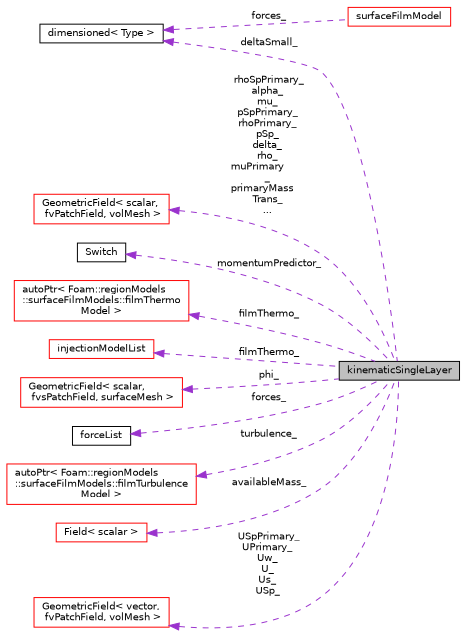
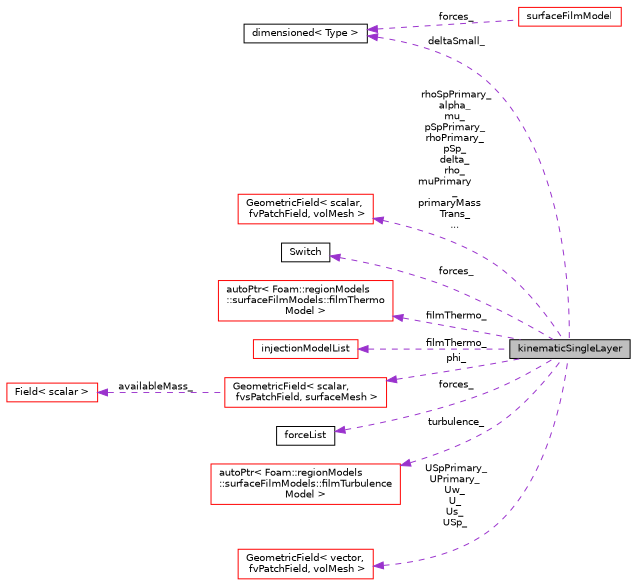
edge "kinematicSingleLayer" -> "Switch": label " momentumPredictor_" -> " forces_"
edge "kinematicSingleLayer" -> "Field< scalar >": now "GeometricField< scalar, fvsPatchField, surfaceMesh >" -> "Field< scalar >"
